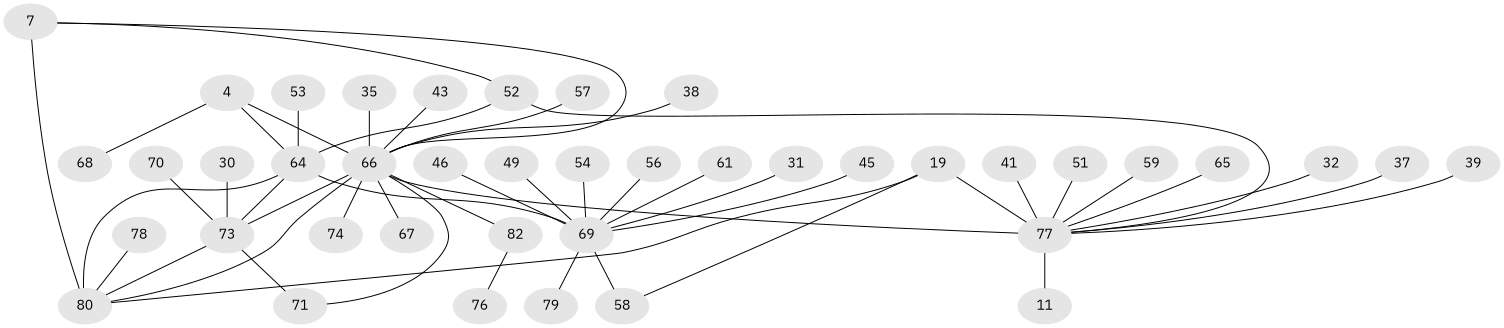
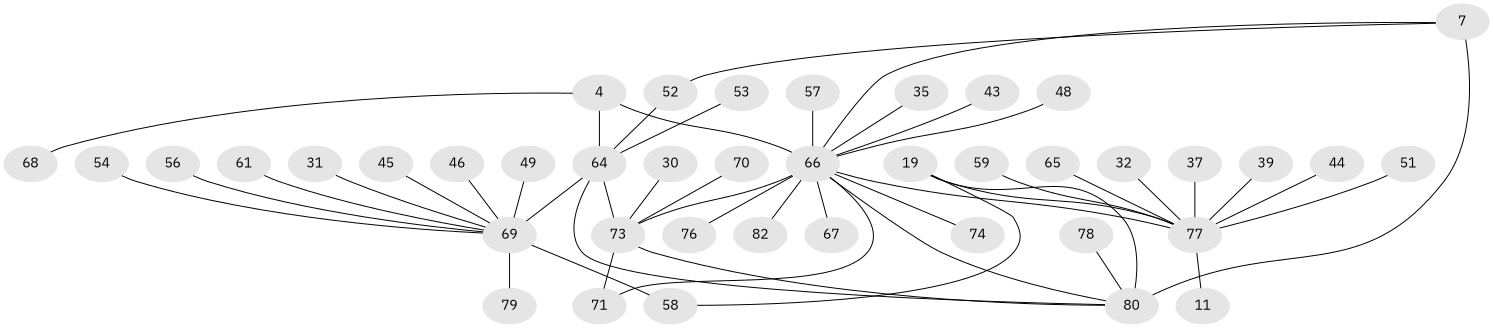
node "38": label "38" -> "48"
edge "52" -- "77": removed
node "41": label "41" -> "44"
edge "82" -- "76": now "66" -- "76"
